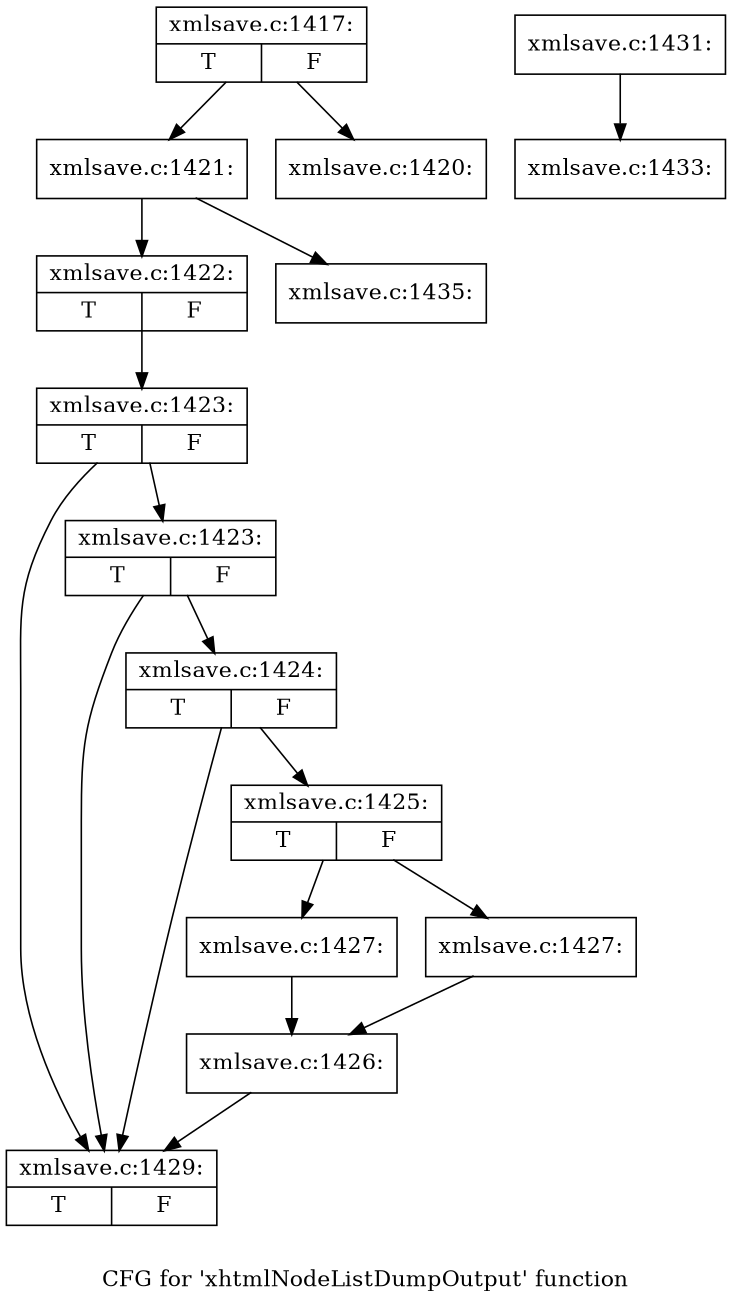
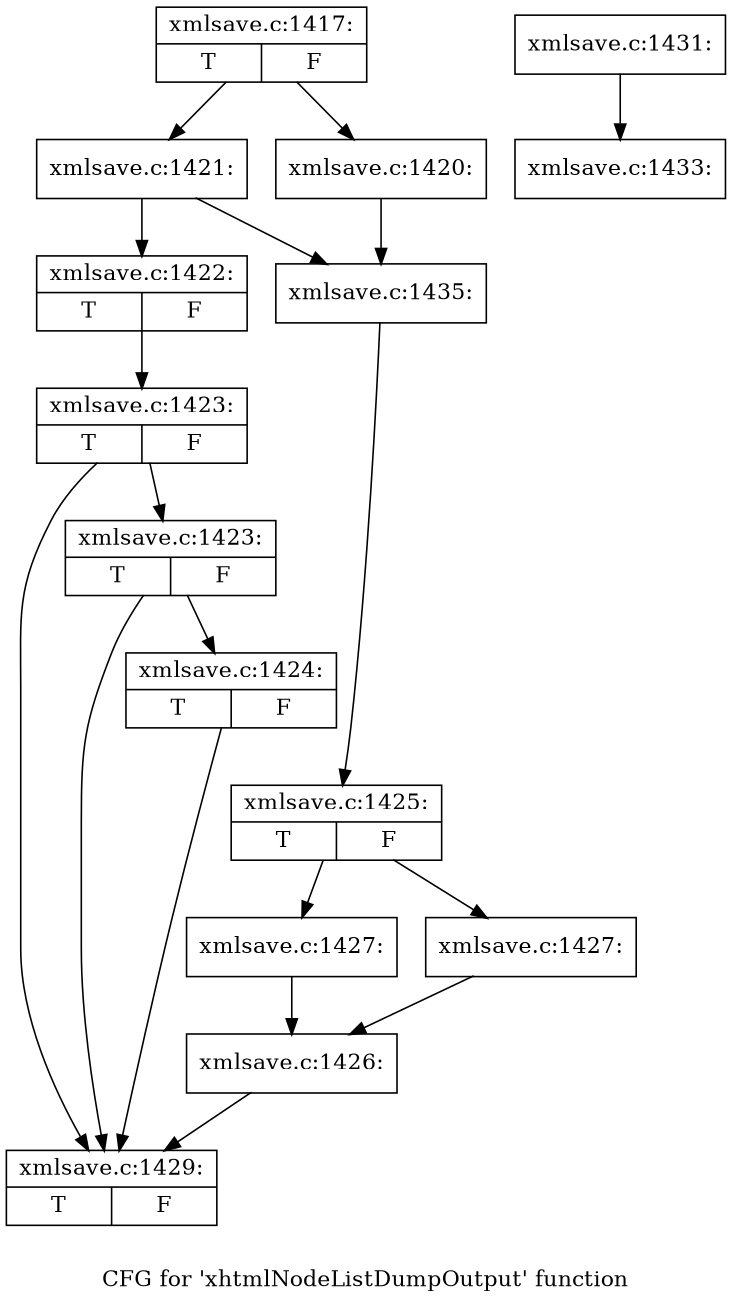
edge "xmlsave.c:1420:" -> "xmlsave.c:1435:": added
edge "xmlsave.c:1424:" -> "xmlsave.c:1425:": now "xmlsave.c:1435:" -> "xmlsave.c:1425:"
